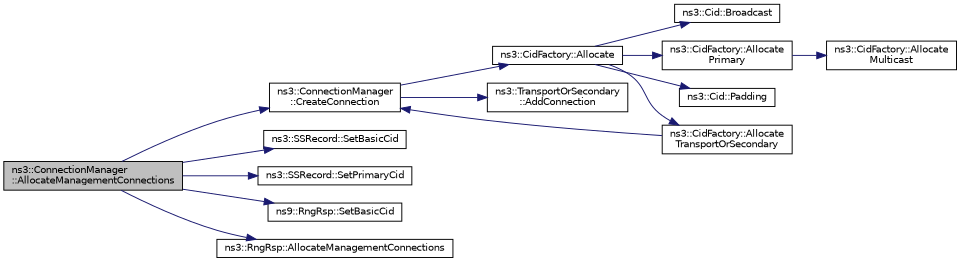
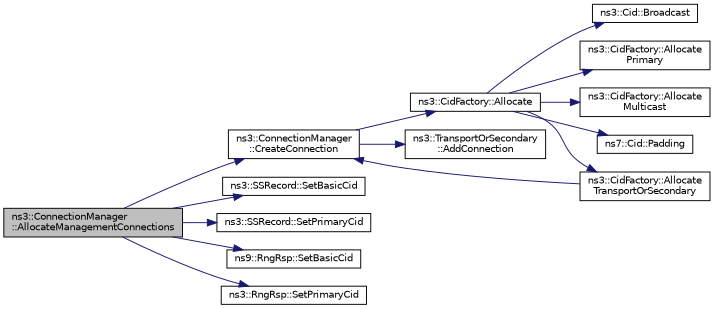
edge "ns3::CidFactory::Allocate Primary" -> "ns3::CidFactory::Allocate Multicast": now "ns3::CidFactory::Allocate" -> "ns3::CidFactory::Allocate Multicast"
node "ns3::Cid::Padding": label "ns3::Cid::Padding" -> "ns7::Cid::Padding"
node "ns3::RngRsp::AllocateManagementConnections": label "ns3::RngRsp::AllocateManagementConnections" -> "ns3::RngRsp::SetPrimaryCid"
